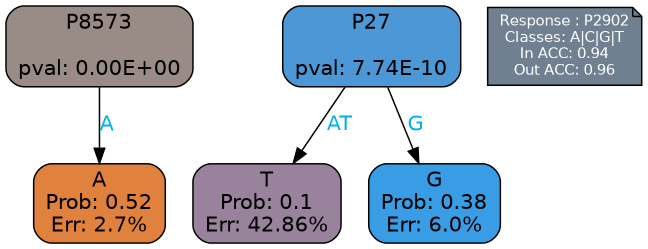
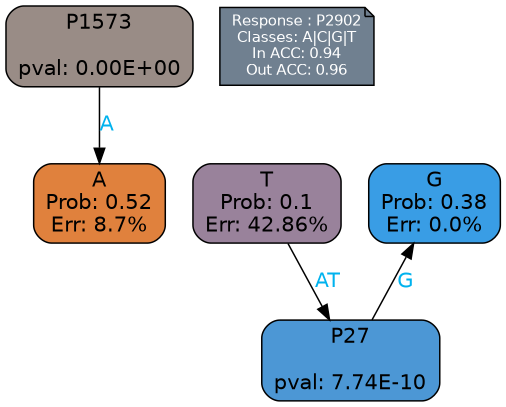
node "P8573 pval: 0.00E+00": label "P8573 pval: 0.00E+00" -> "P1573 pval: 0.00E+00"
edge "P27 pval: 7.74E-10" -> "T Prob: 0.1 Err: 42.86%": reversed
node "A Prob: 0.52 Err: 2.7%": label "A Prob: 0.52 Err: 2.7%" -> "A Prob: 0.52 Err: 8.7%"
node "G Prob: 0.38 Err: 6.0%": label "G Prob: 0.38 Err: 6.0%" -> "G Prob: 0.38 Err: 0.0%"
